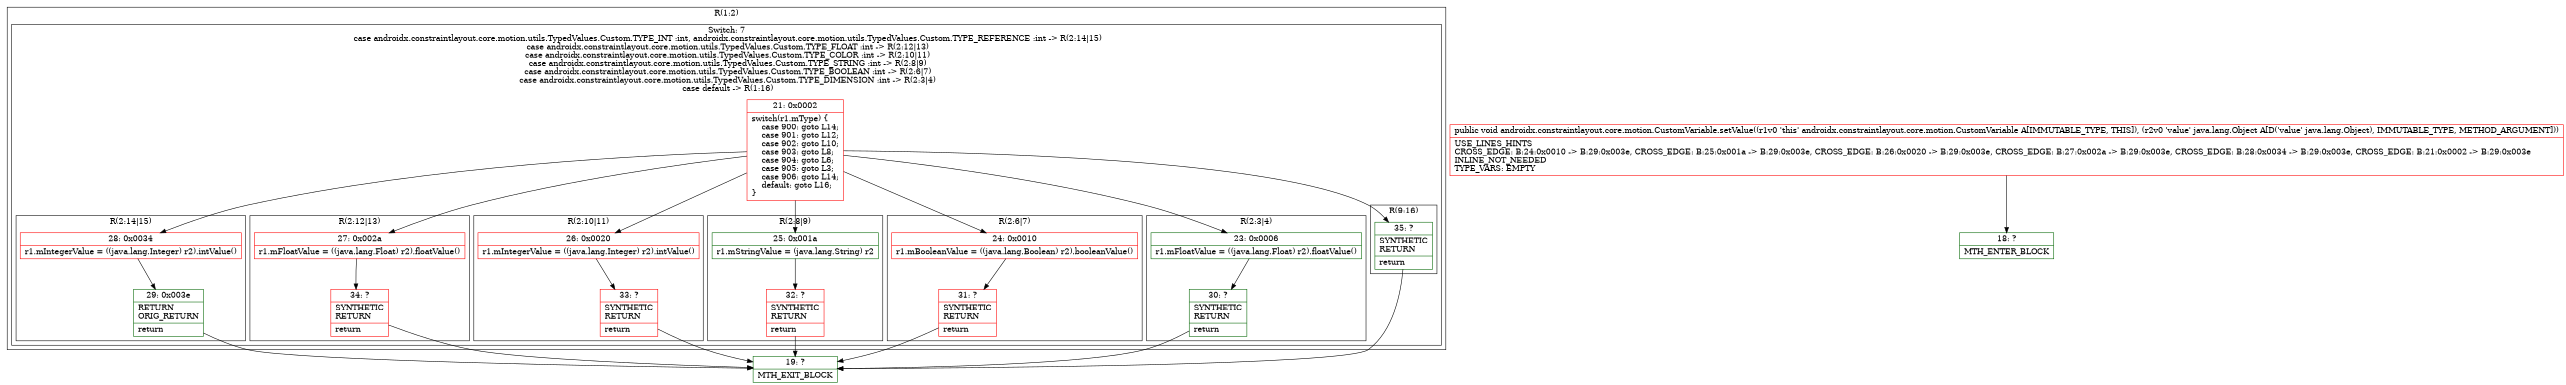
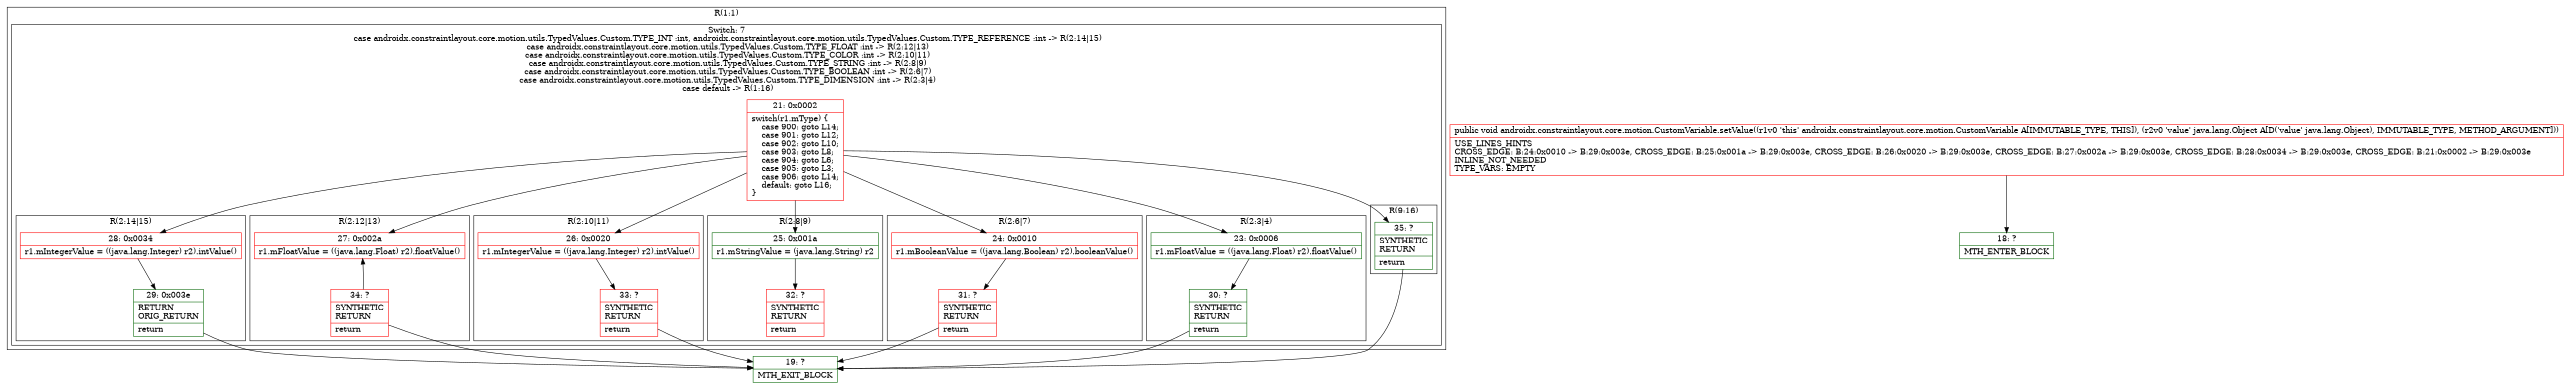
cluster "R(1:2)": label "R(1:2)" -> "R(1:1)"
edge "27: 0x002a" -> "34: ?": reversed
edge "32: ?" -> "19: ?": removed
